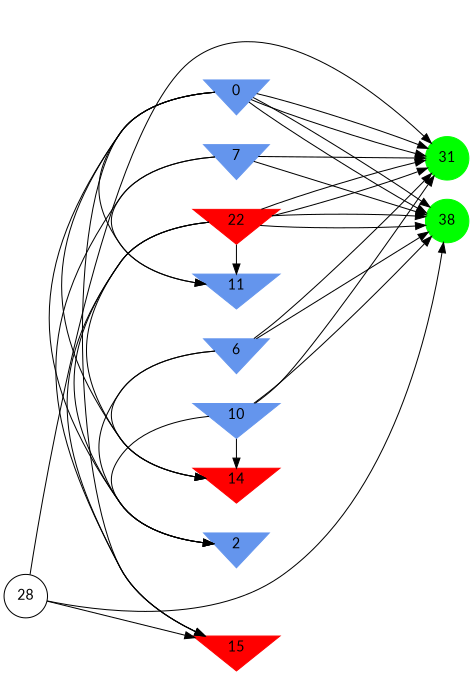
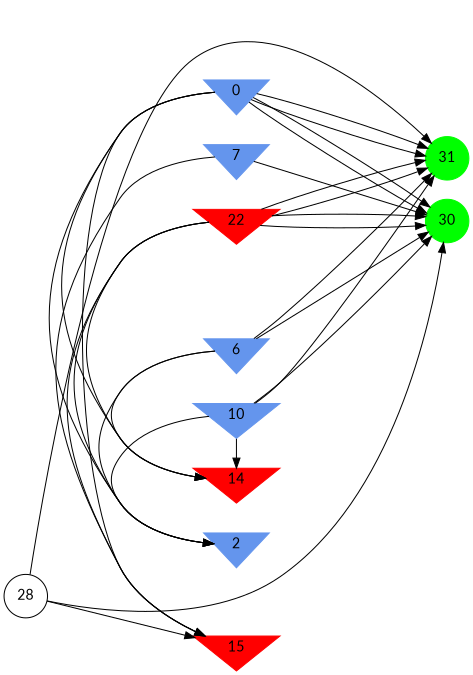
edge "7" -> "31": removed
node "38": label "38" -> "30"
node "11": removed
